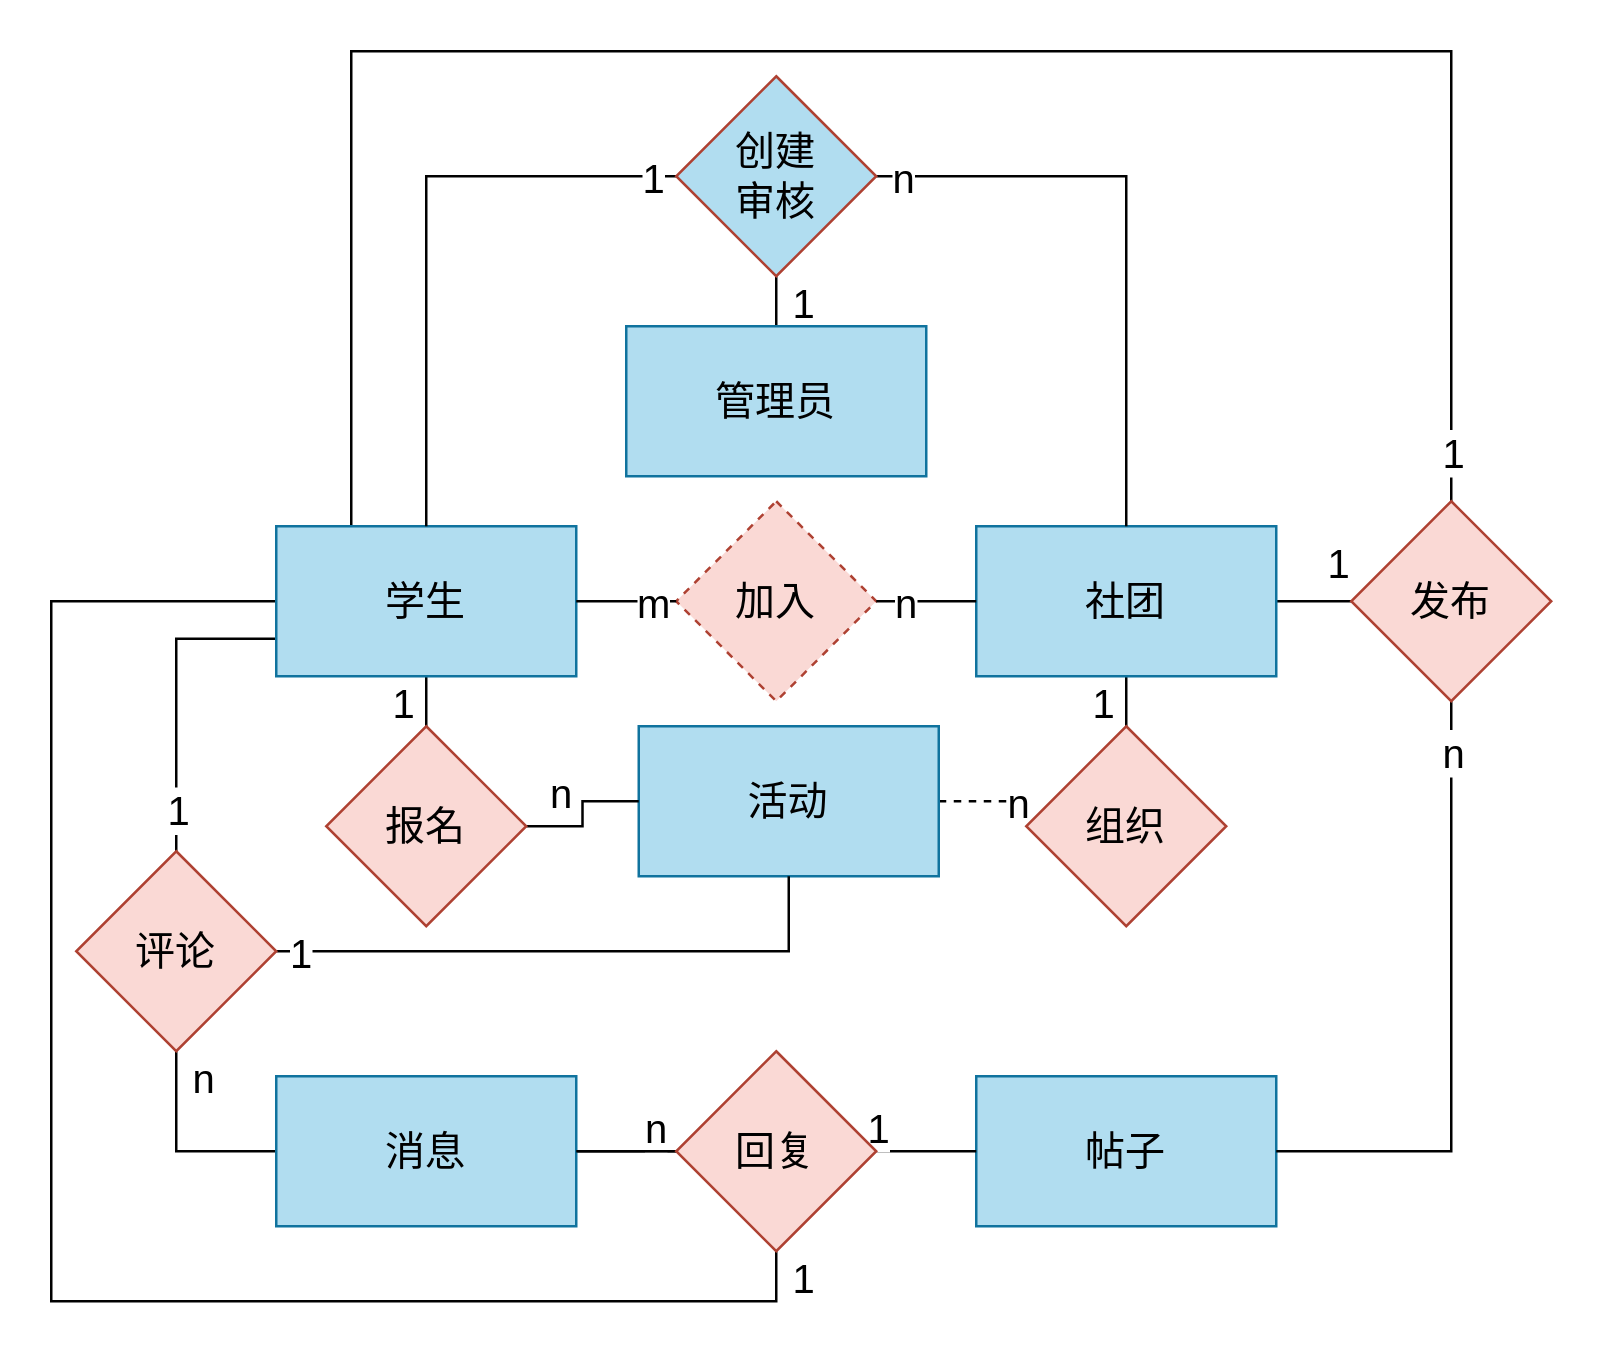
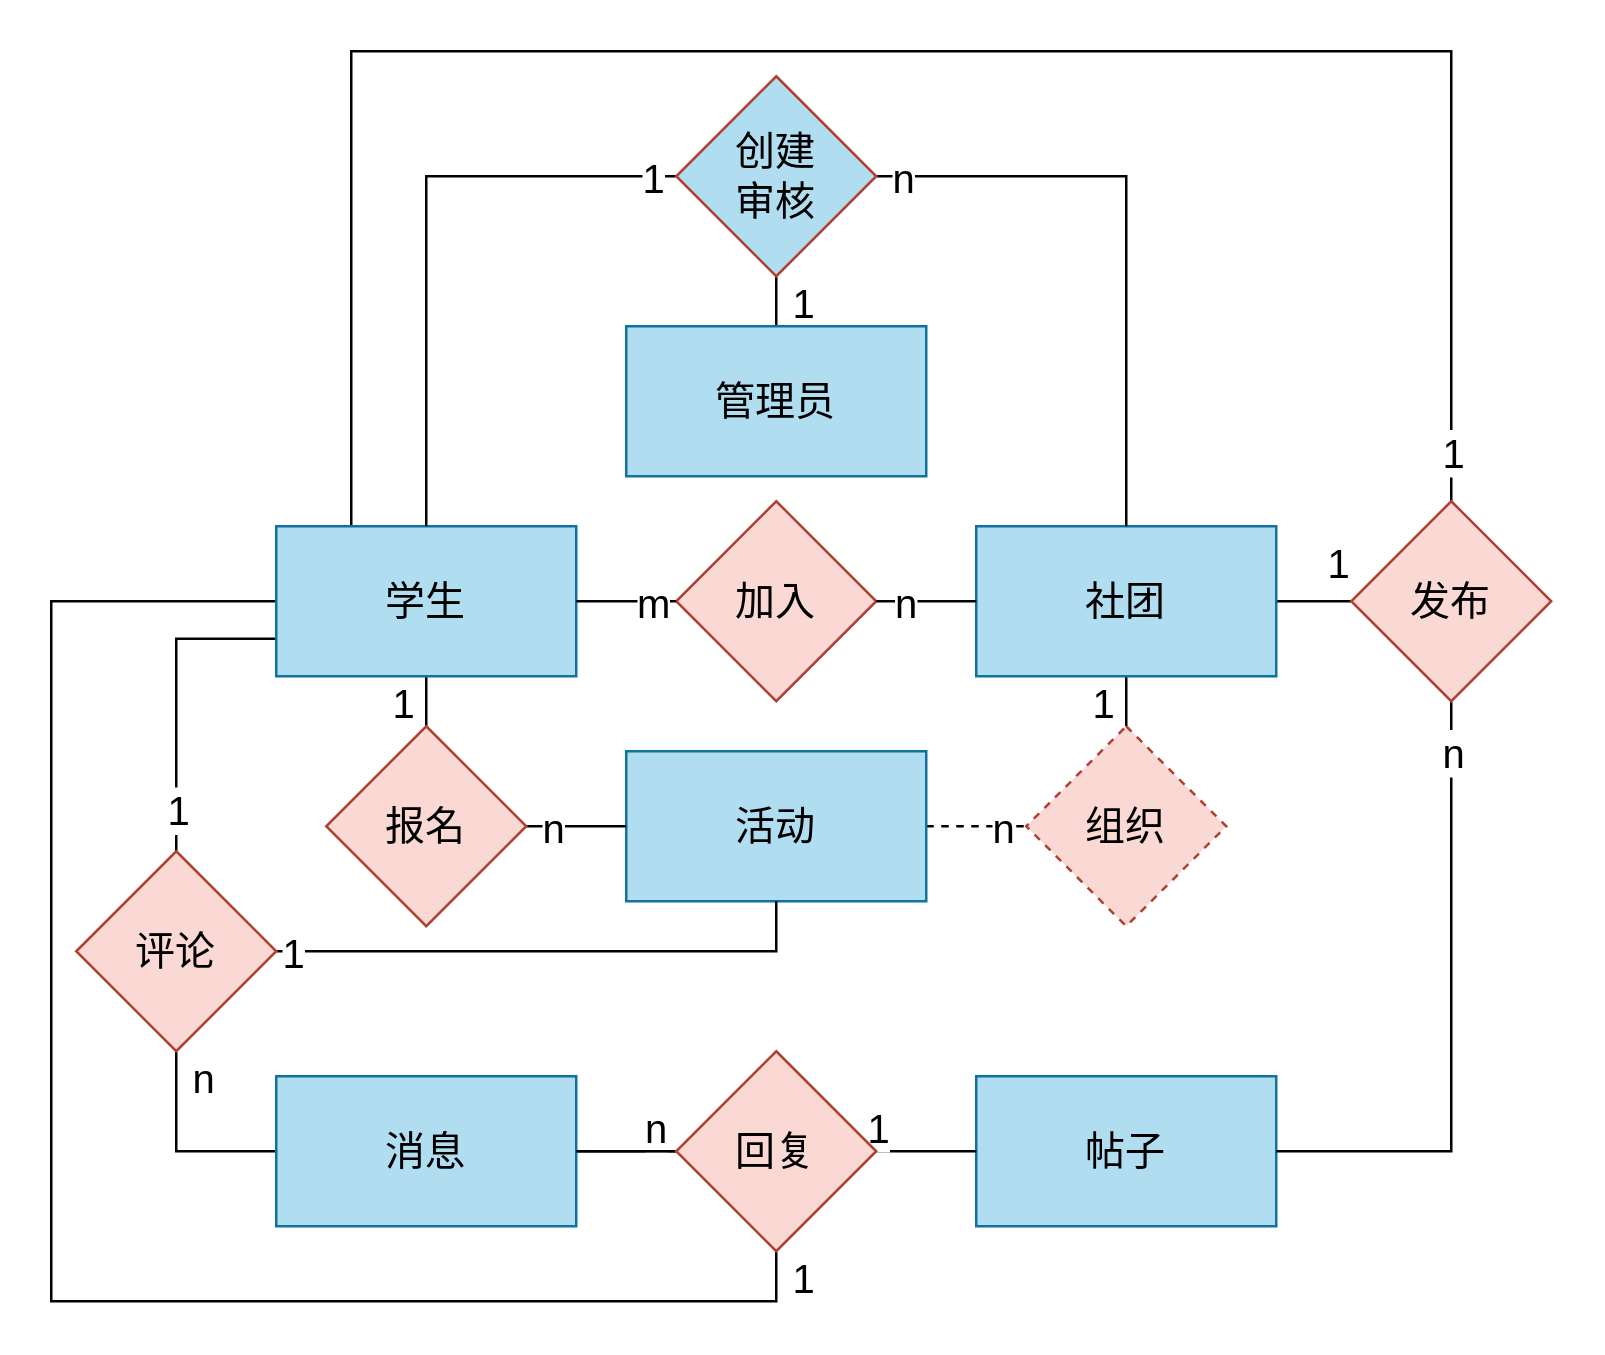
node "加入": style dashed -> solid
node "活动": moved (789, 801) -> (776, 826)
node "组织": style solid -> dashed
